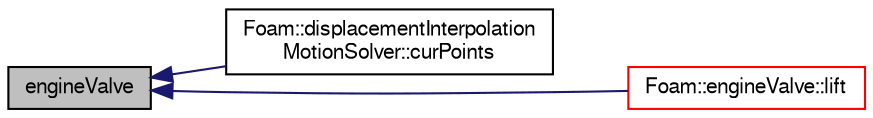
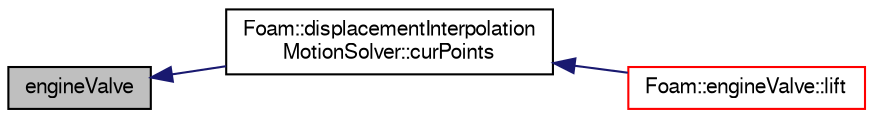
edge "Foam::engineValve::lift" -> "engineValve": now "Foam::engineValve::lift" -> "Foam::displacementInterpolation MotionSolver::curPoints"
